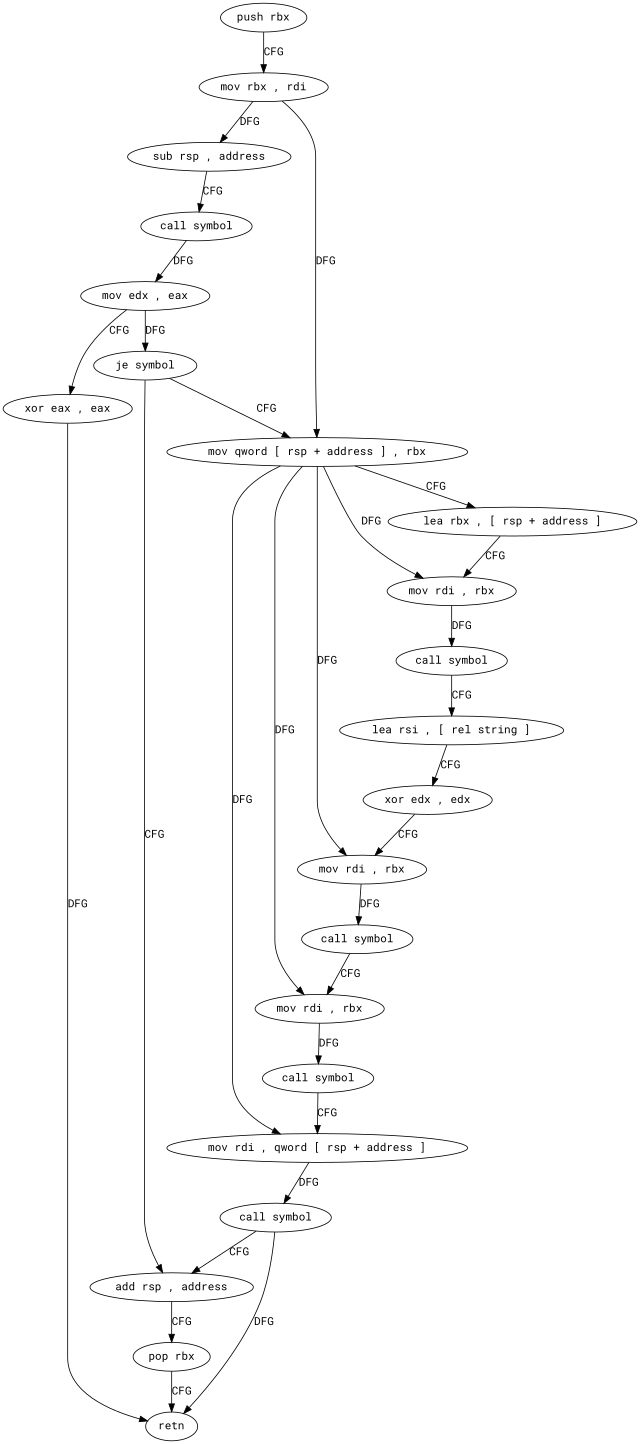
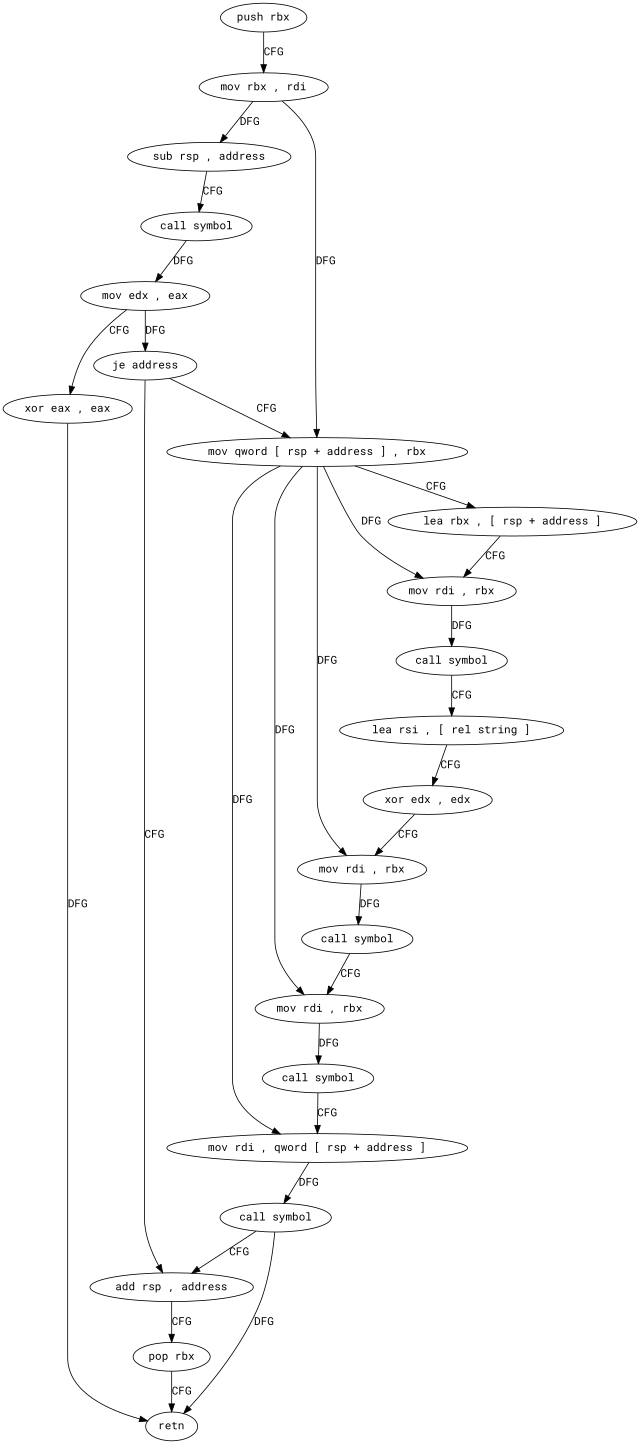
node "je symbol": label "je symbol" -> "je address"
